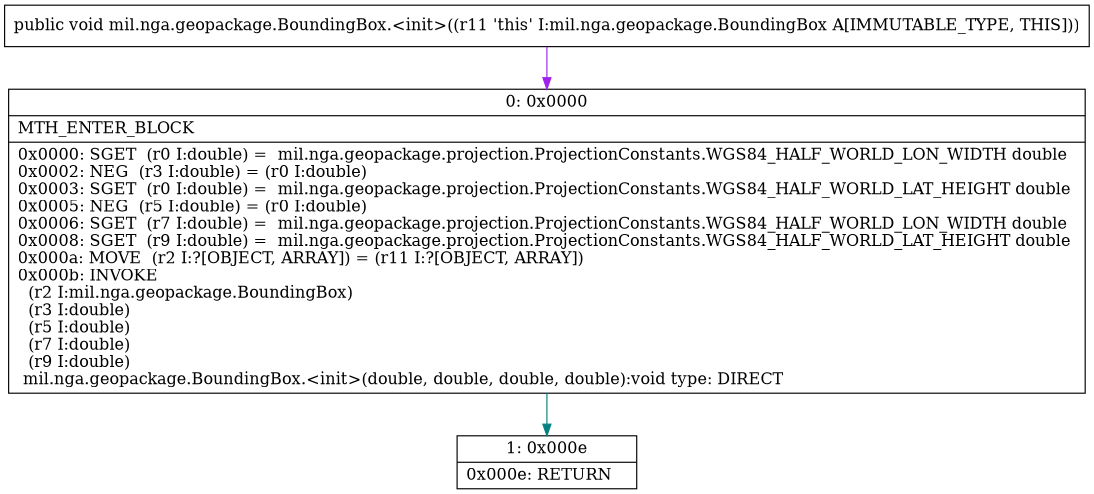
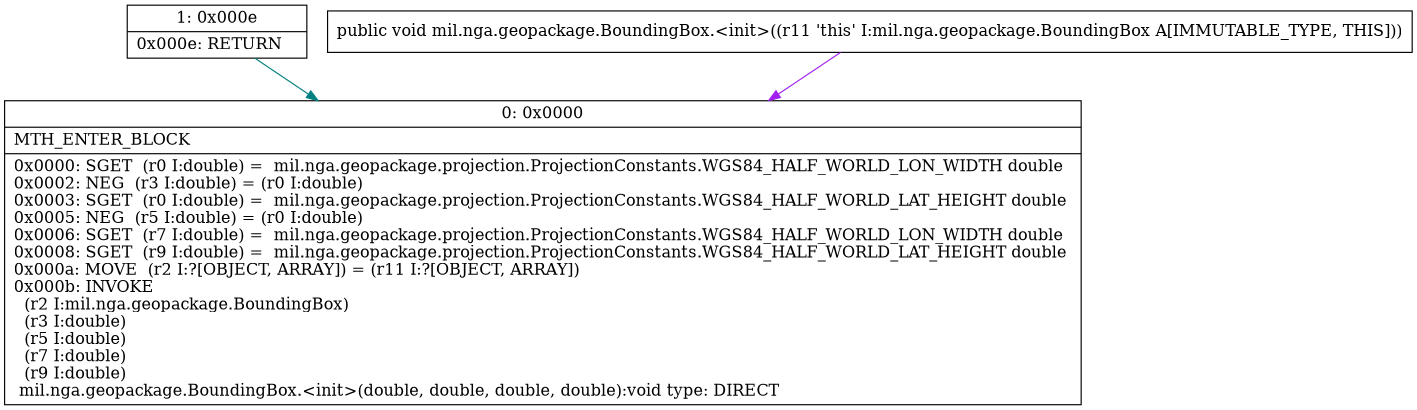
edge "0: 0x0000" -> "1: 0x000e": reversed
